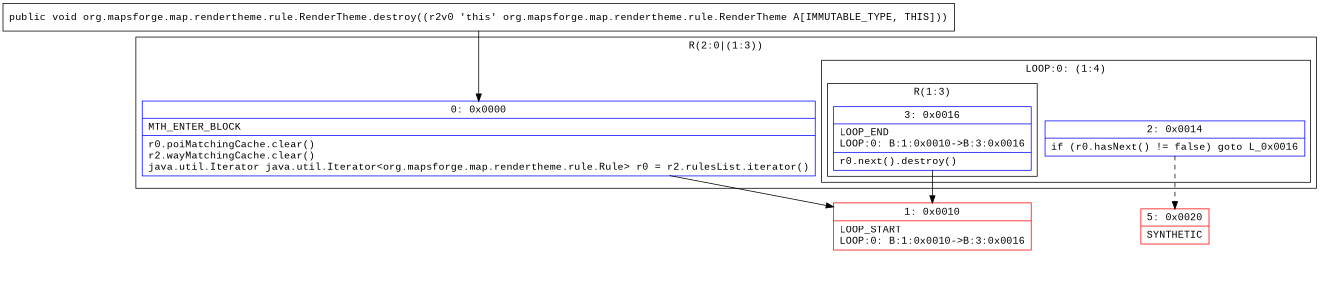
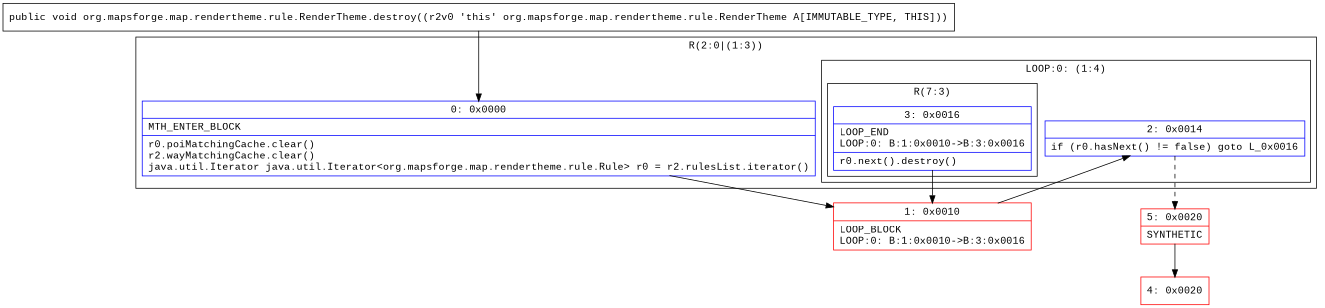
cluster "R(1:3)": label "R(1:3)" -> "R(7:3)"
edge "1: 0x0010" -> "2: 0x0014": added
node "1: 0x0010": text "LOOP_START" -> "LOOP_BLOCK"
node "4: 0x0020": added
